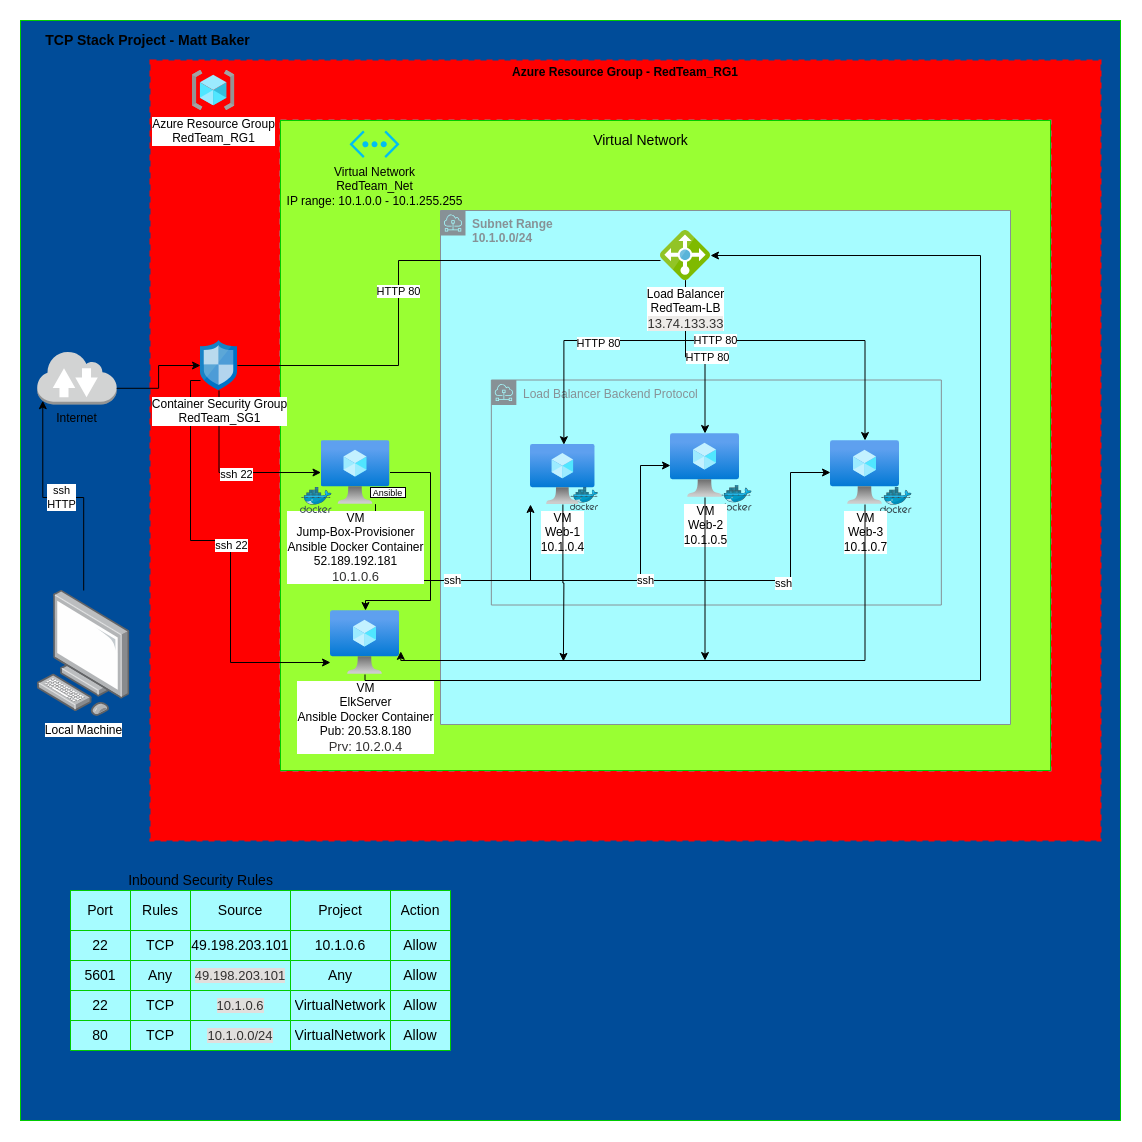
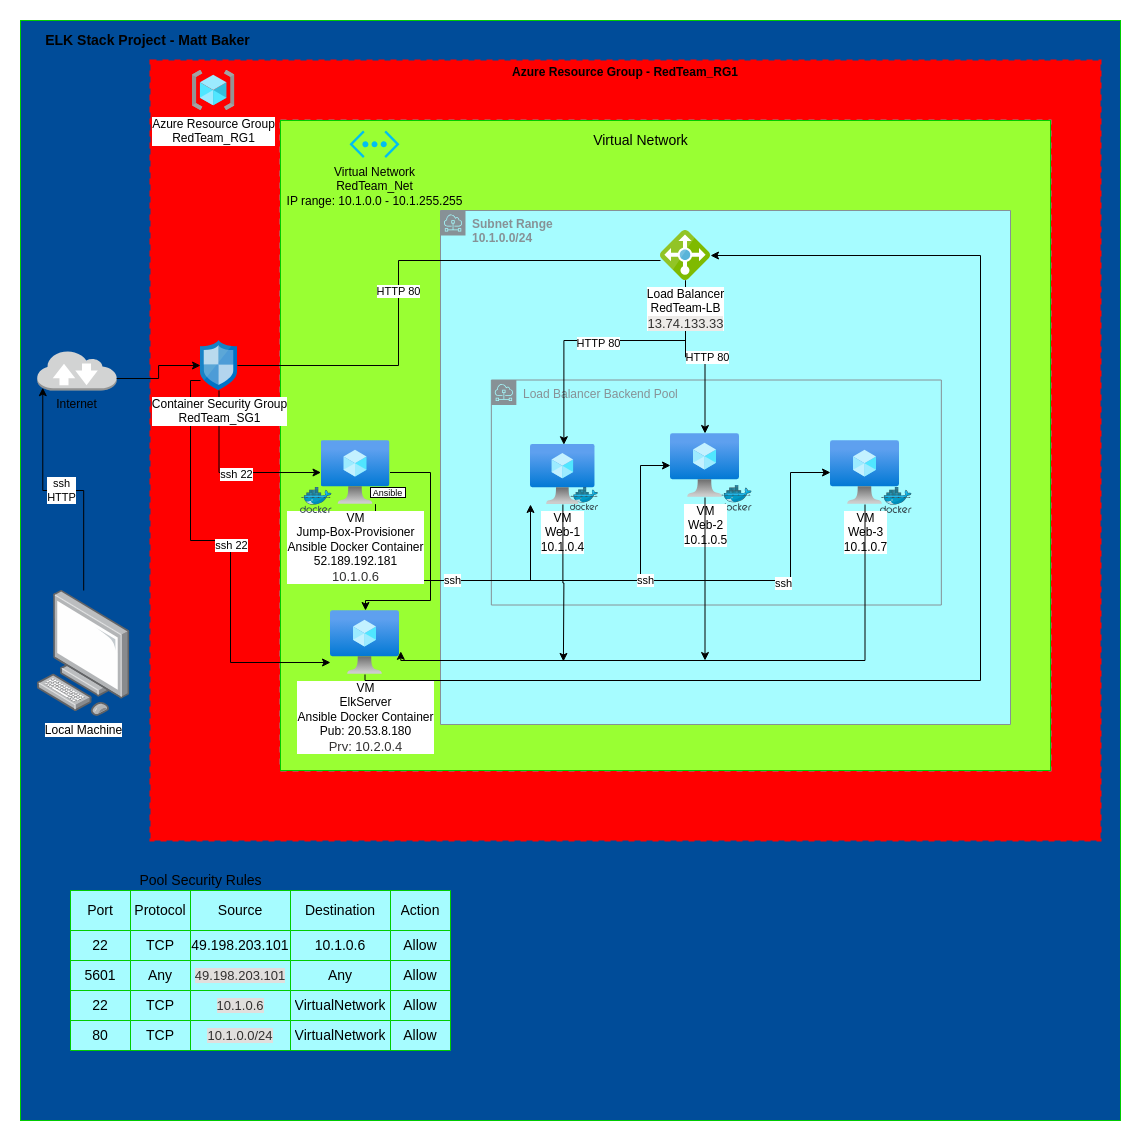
node "TCP Stack Project - Matt Baker": label "TCP Stack Project - Matt Baker" -> "ELK Stack Project - Matt Baker"
edge "Load Balancer RedTeam-LB 13.74.133.33" -> "VM Web-3 10.1.0.7": removed, label "HTTP 80"
node "Internet": size 80x54 -> 80x40
node "Load Balancer Backend Protocol": label "Load Balancer Backend Protocol" -> "Load Balancer Backend Pool"
node "Inbound Security Rules": label "Inbound Security Rules" -> "Pool Security Rules"
node "Rules": label "Rules" -> "Protocol"
node "Project": label "Project" -> "Destination"
